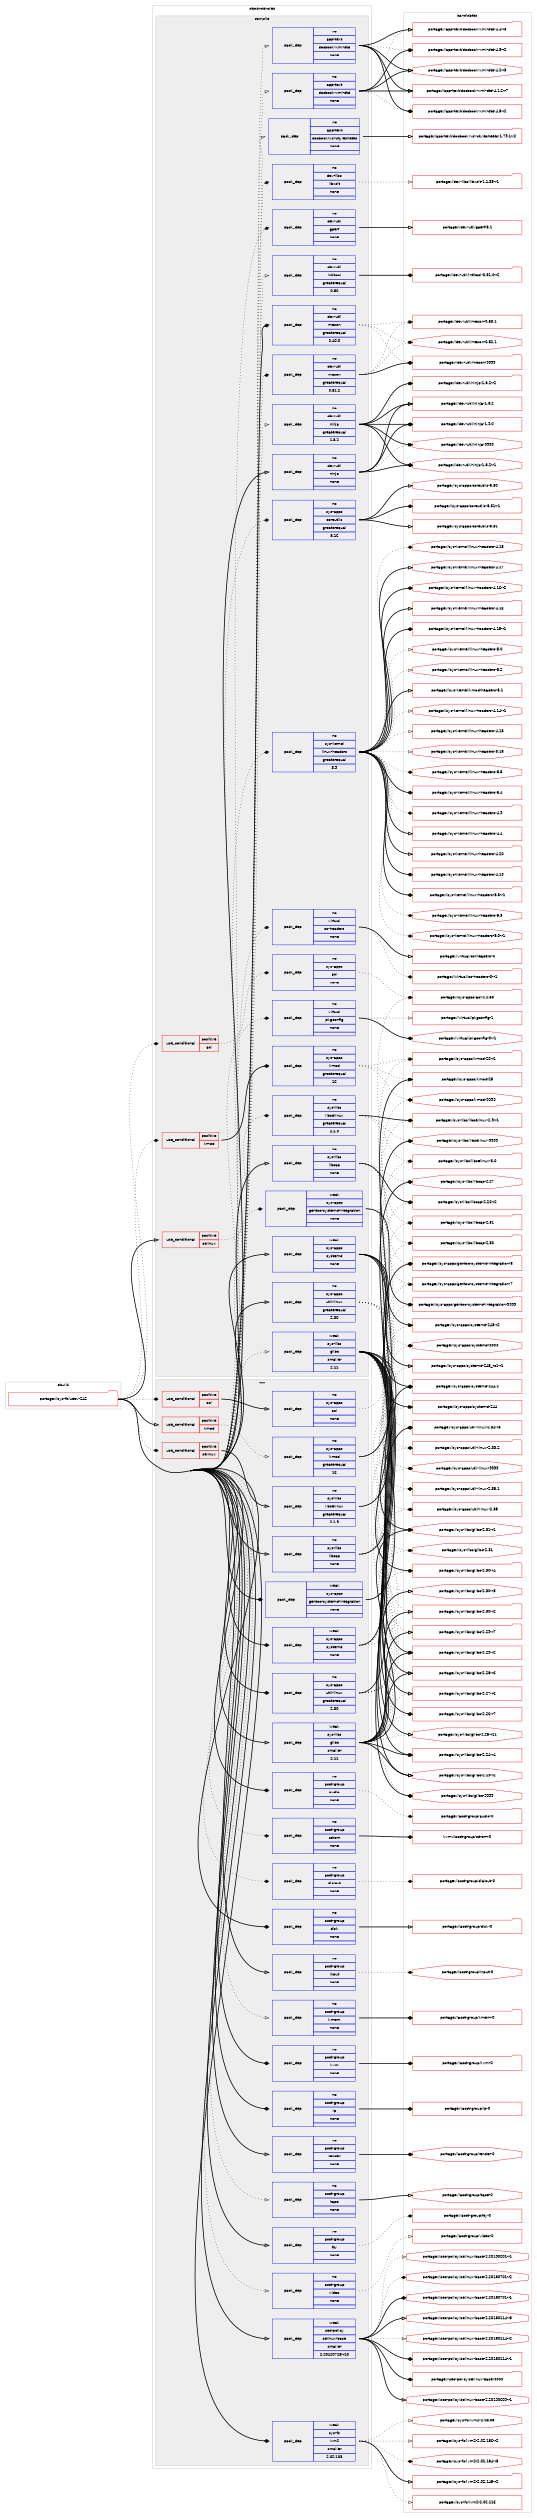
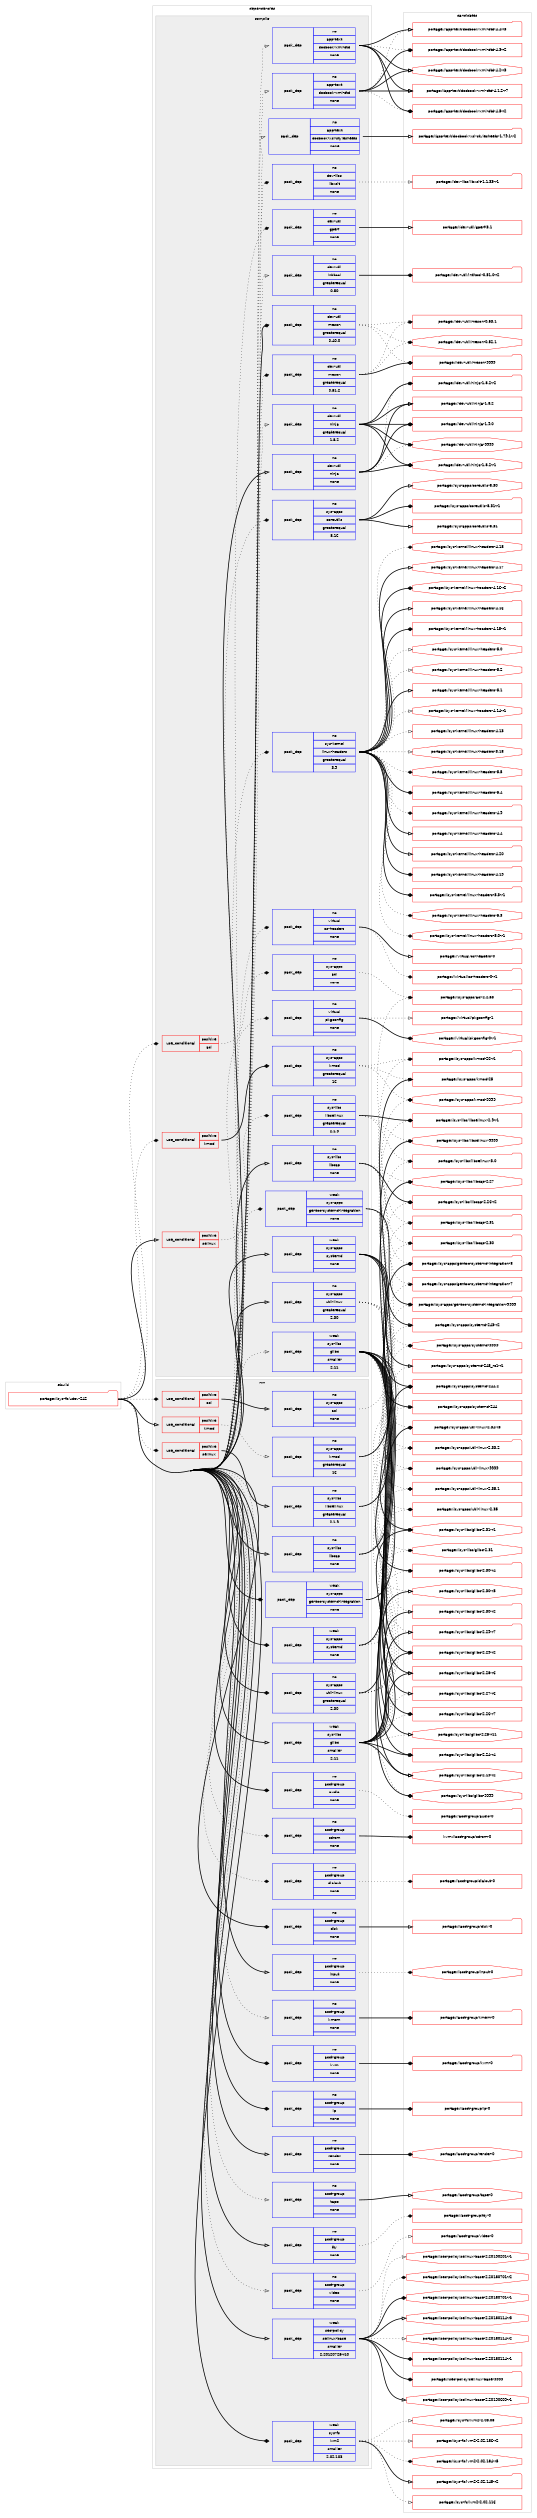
node "portage://sys-kernel/kmod-headers-5.1": label "portage://sys-kernel/kmod-headers-5.1" -> "portage://sys-kernel/linux-headers-5.1"
node "portage://sys-apps/util-linux-9999": shape octagon -> box
